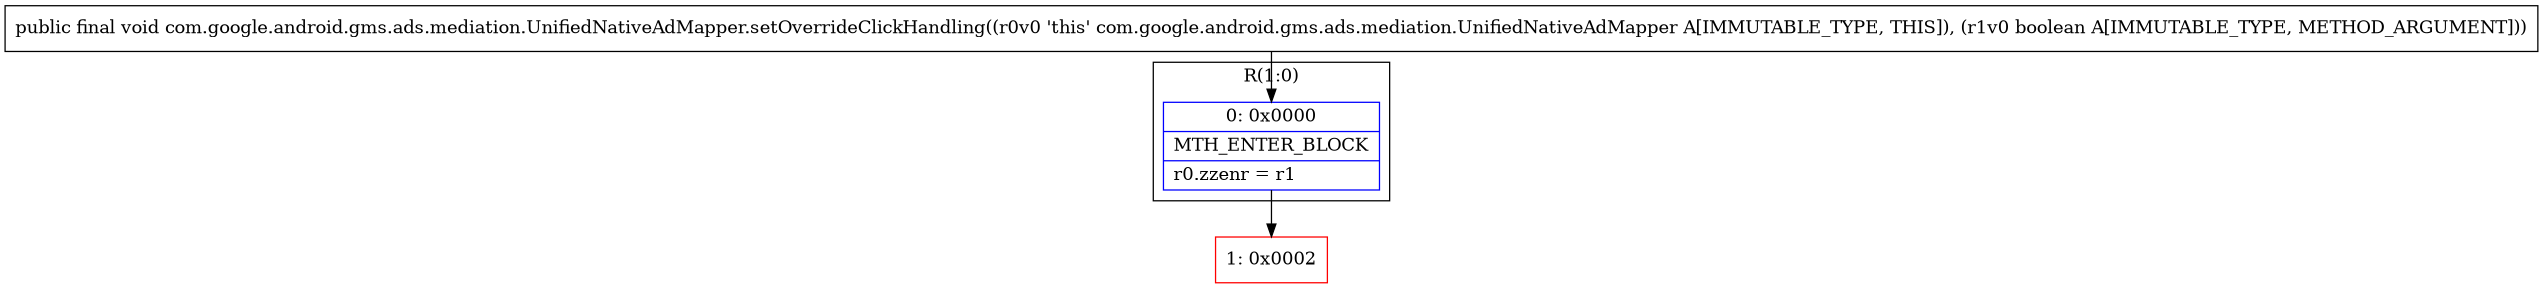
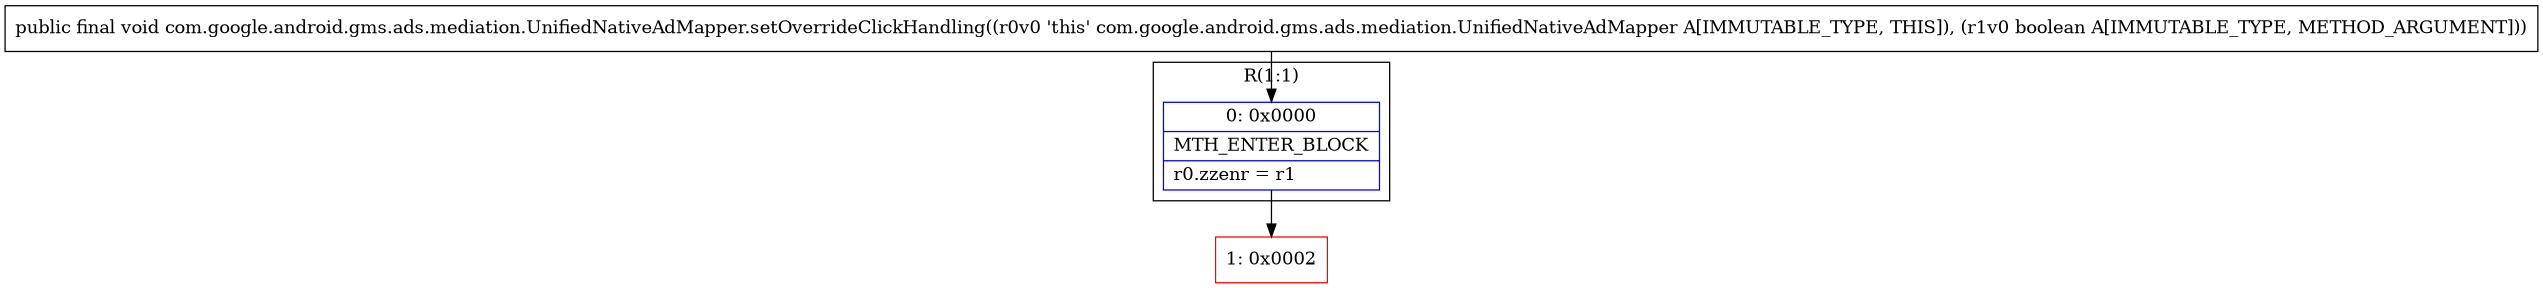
cluster "R(1:0)": label "R(1:0)" -> "R(1:1)"
